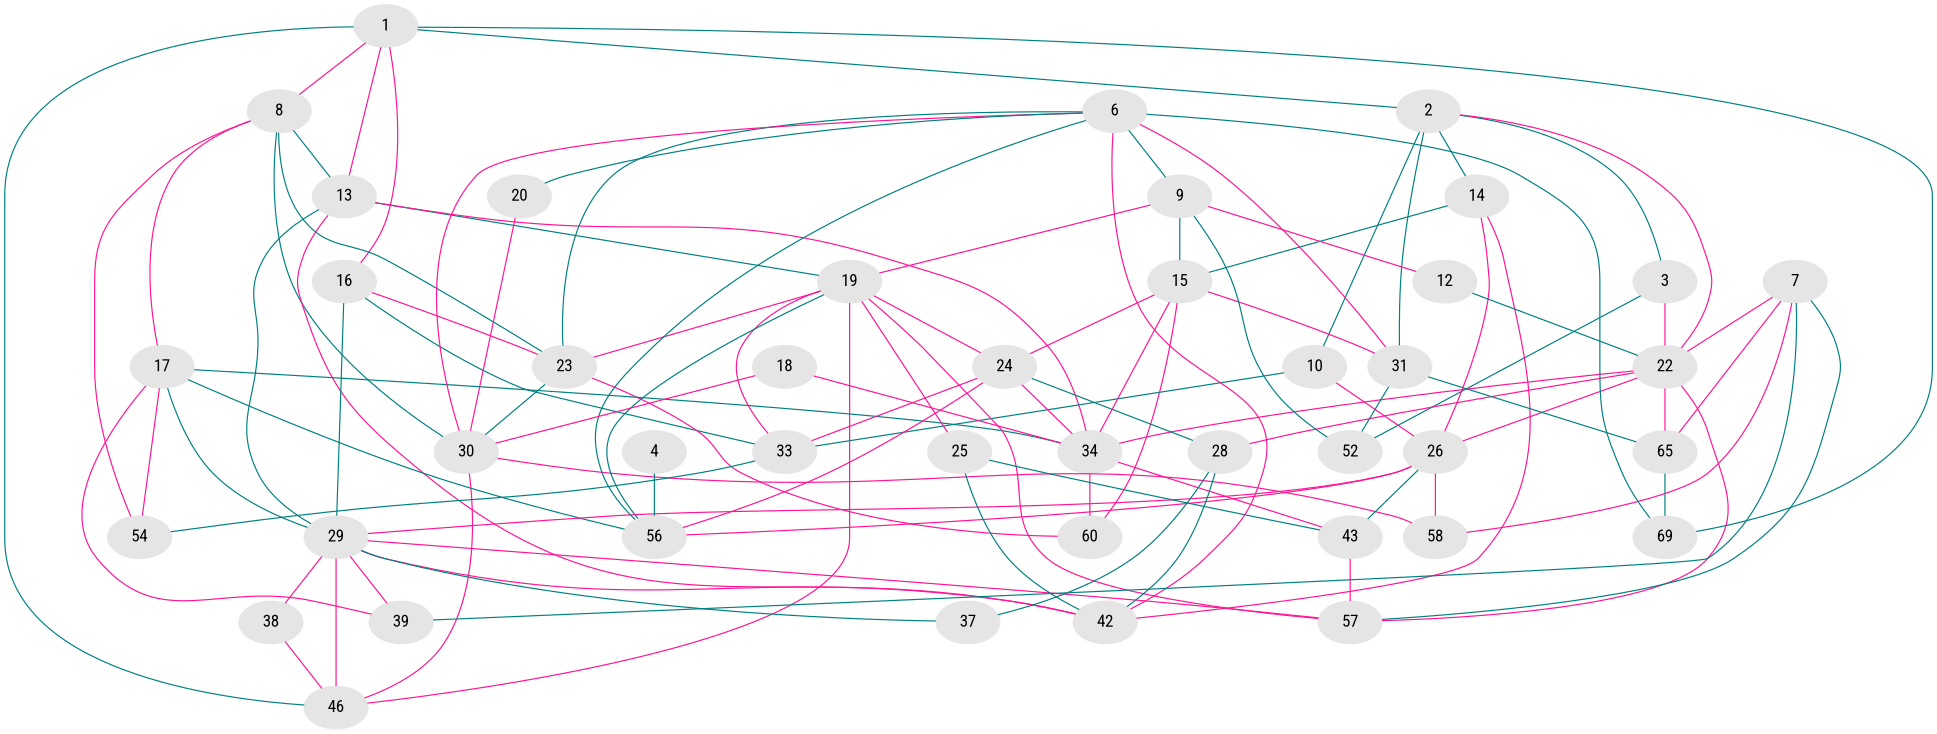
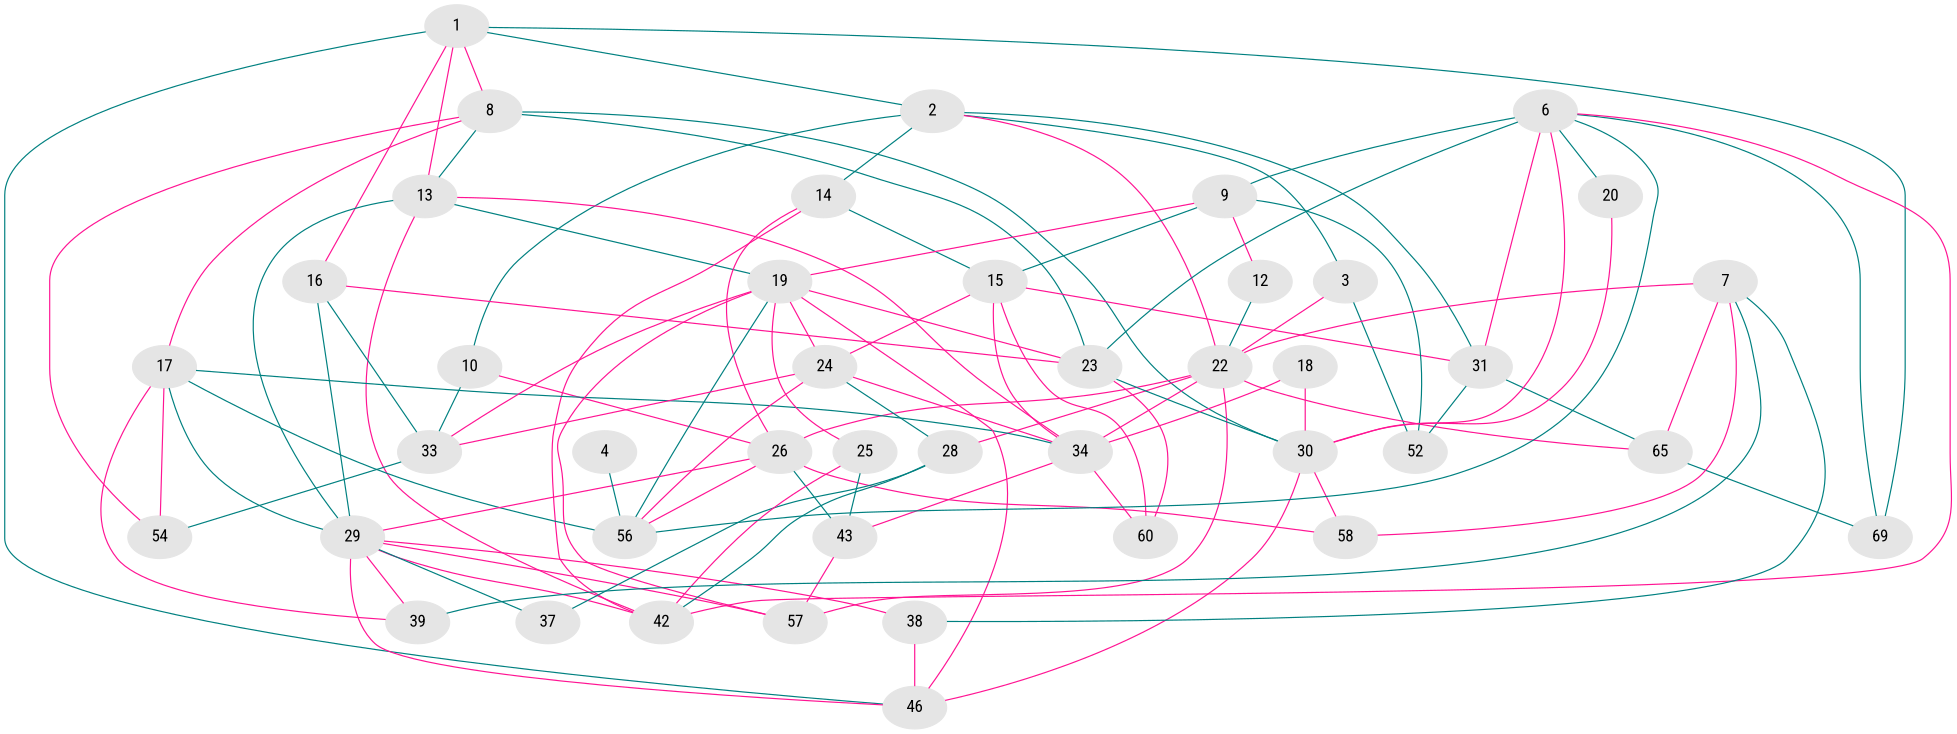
edge "25" -- "42": color teal -> deeppink
edge "7" -- "57": now "7" -- "38"
